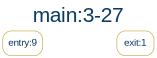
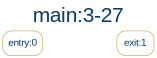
node "entry:9": label "entry:9" -> "entry:0"
